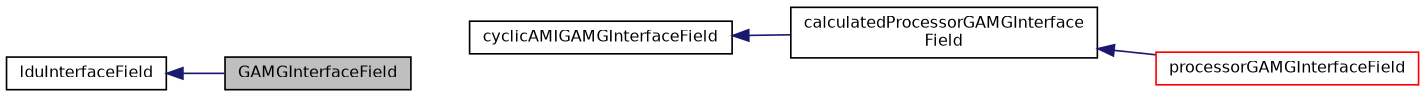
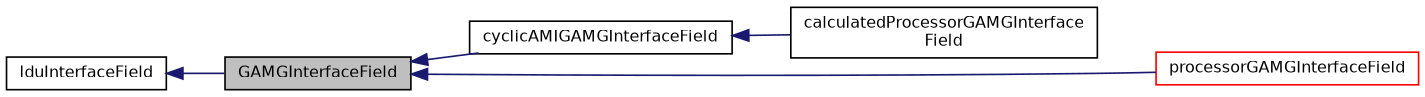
edge "processorGAMGInterfaceField" -> "calculatedProcessorGAMGInterface Field": now "processorGAMGInterfaceField" -> "GAMGInterfaceField"
edge "cyclicAMIGAMGInterfaceField" -> "GAMGInterfaceField": added
